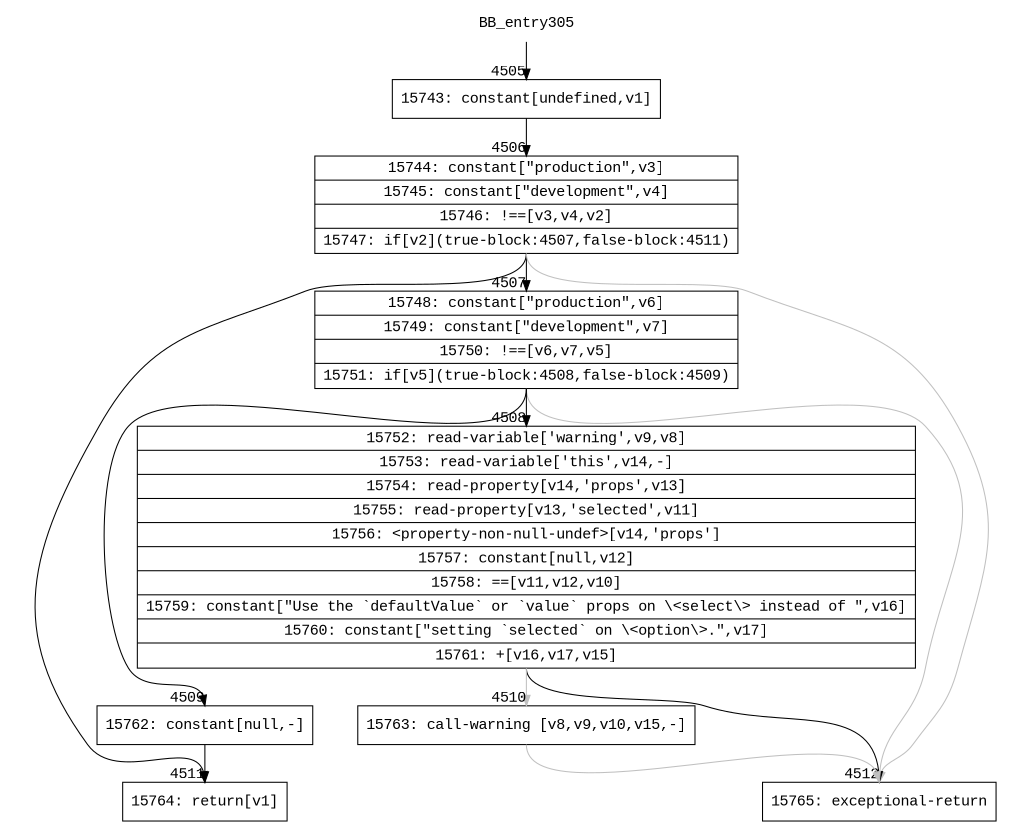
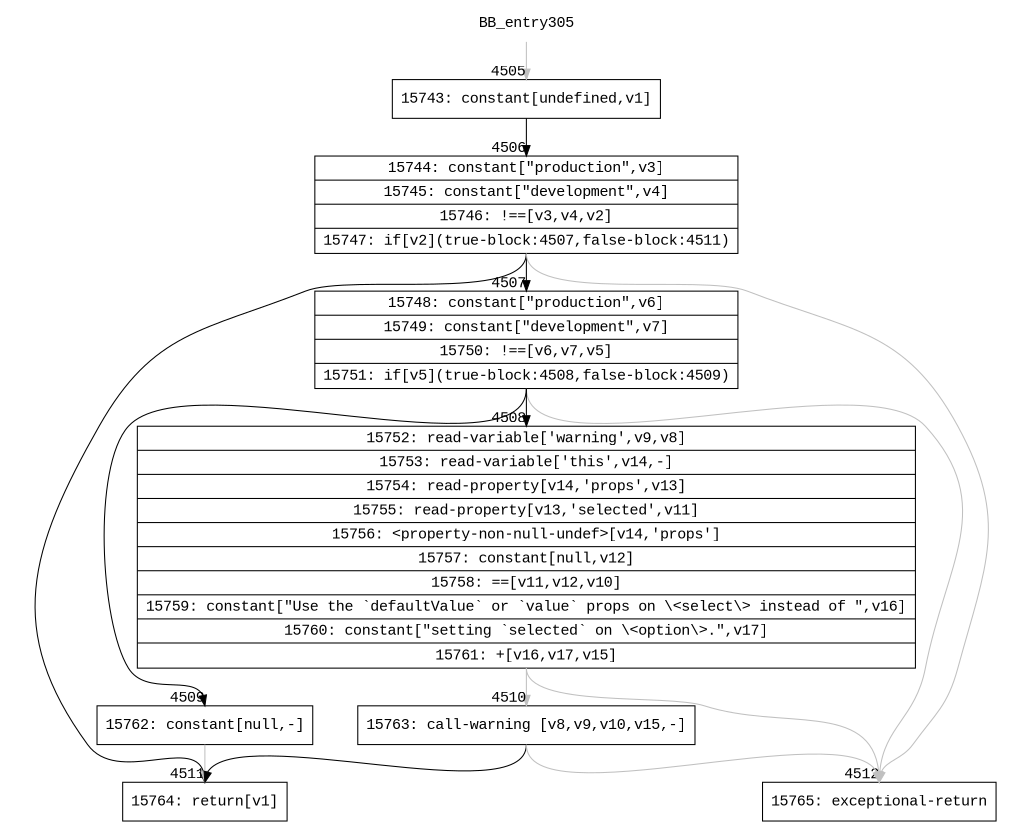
edge "BB_entry305" -> "15743: constant[undefined,v1]": color black -> gray
edge "15752: read-variable['warning',v9,v8]" -> "15765: exceptional-return": color black -> gray
edge "15762: constant[null,-]" -> "15764: return[v1]": color black -> gray
edge "15763: call-warning [v8,v9,v10,v15,-]" -> "15764: return[v1]": added
